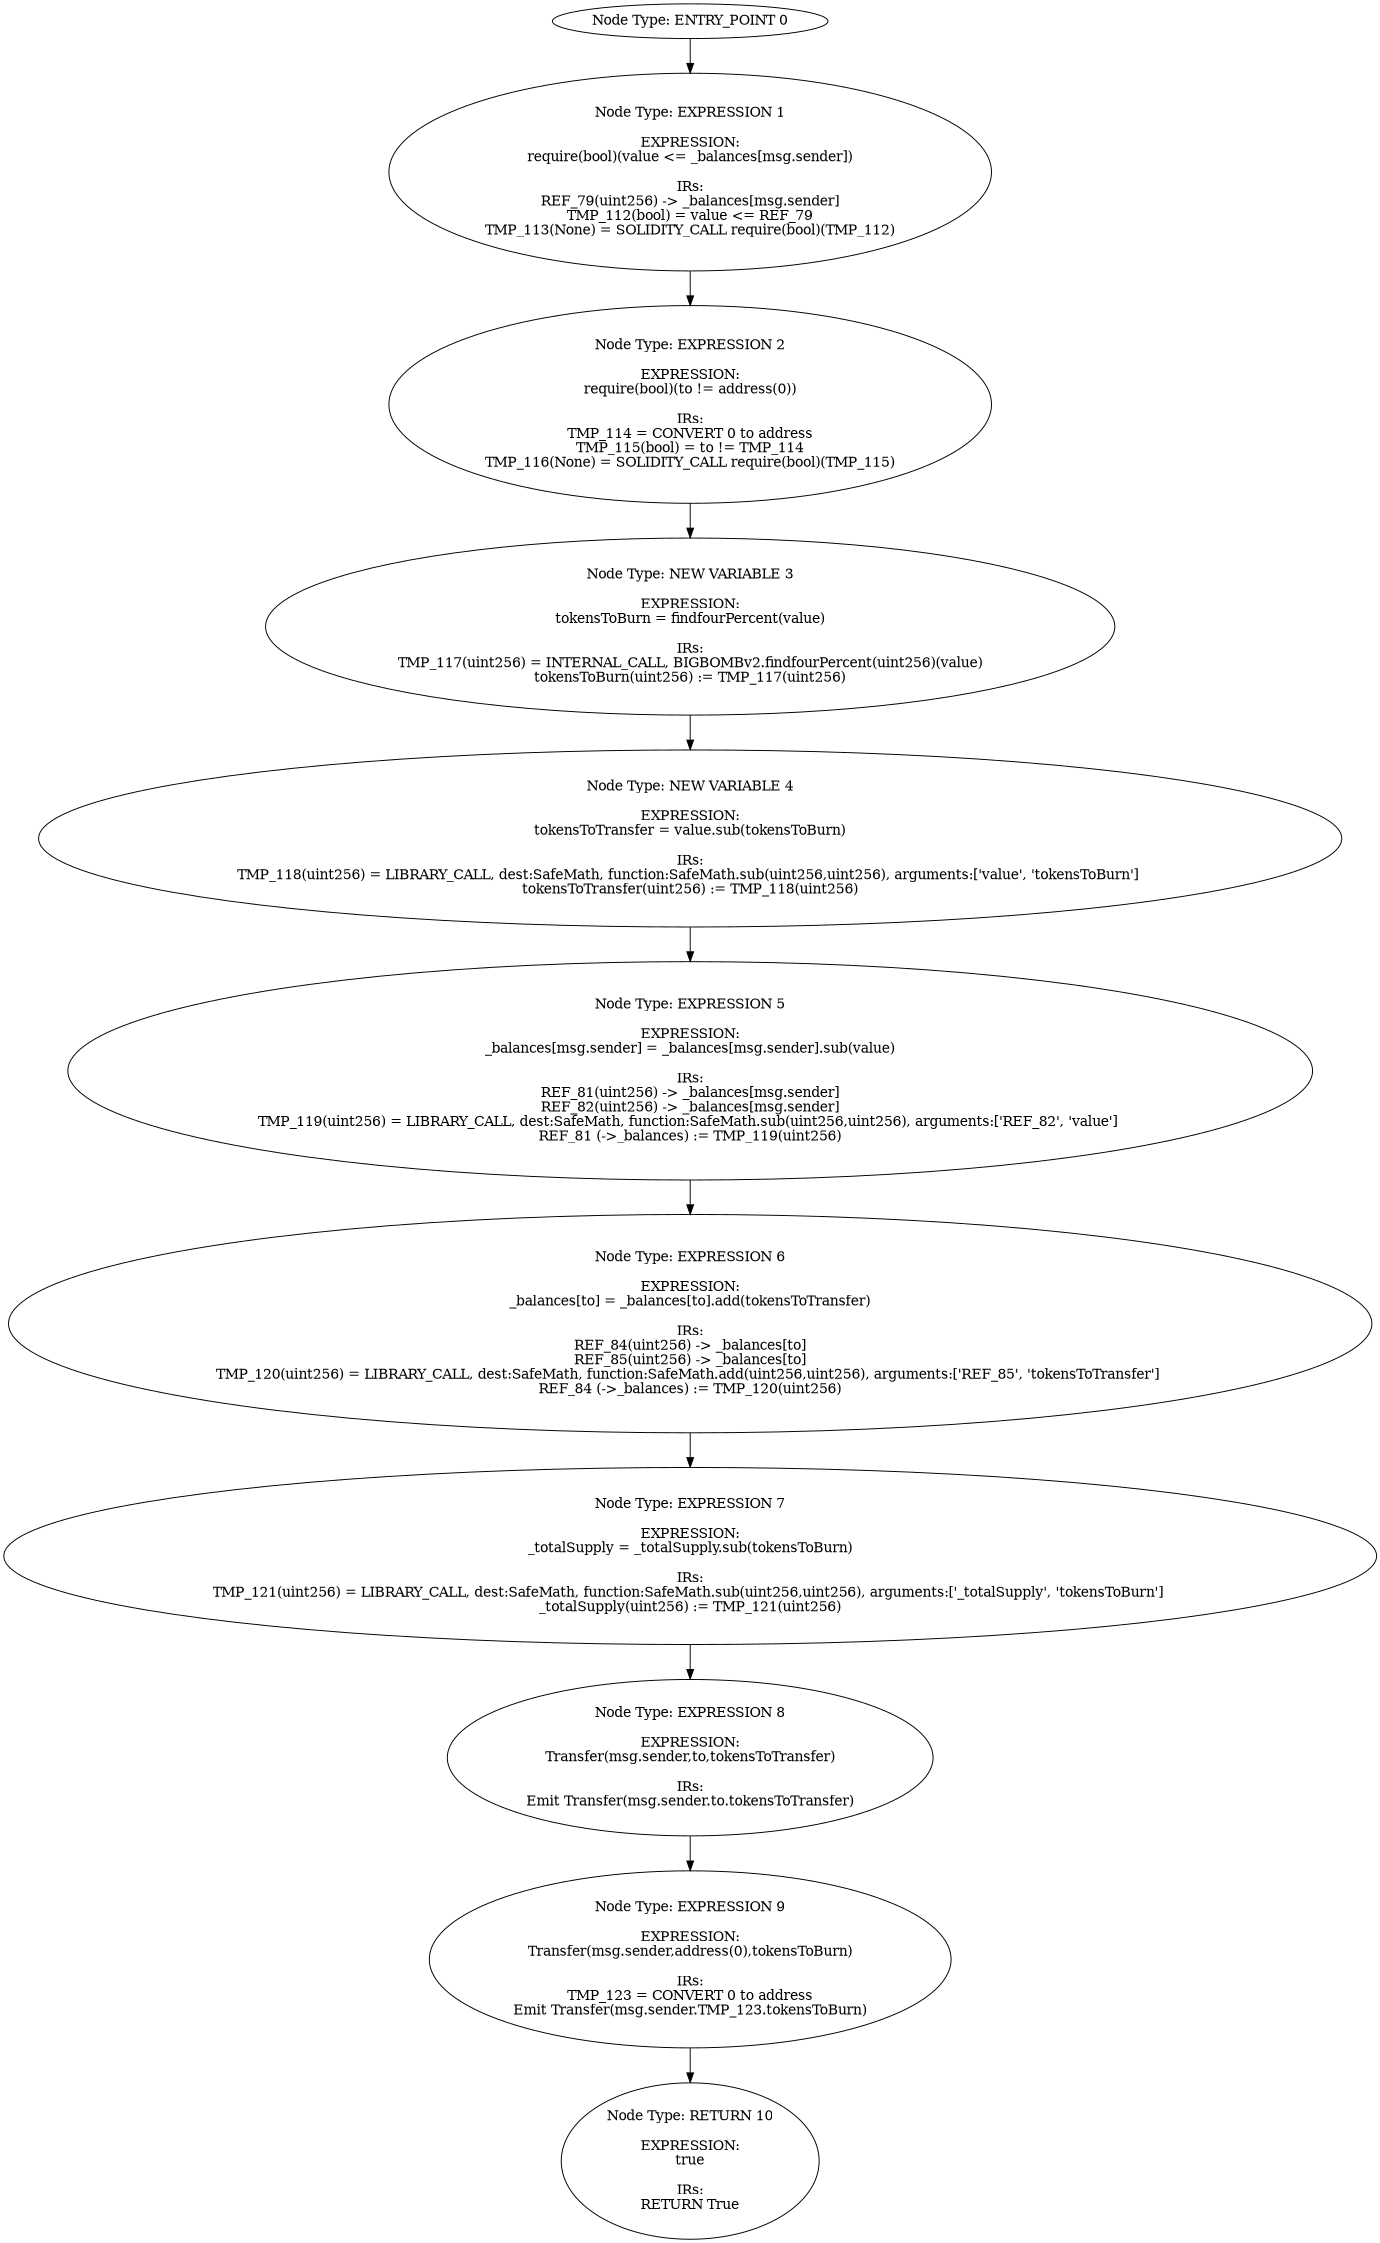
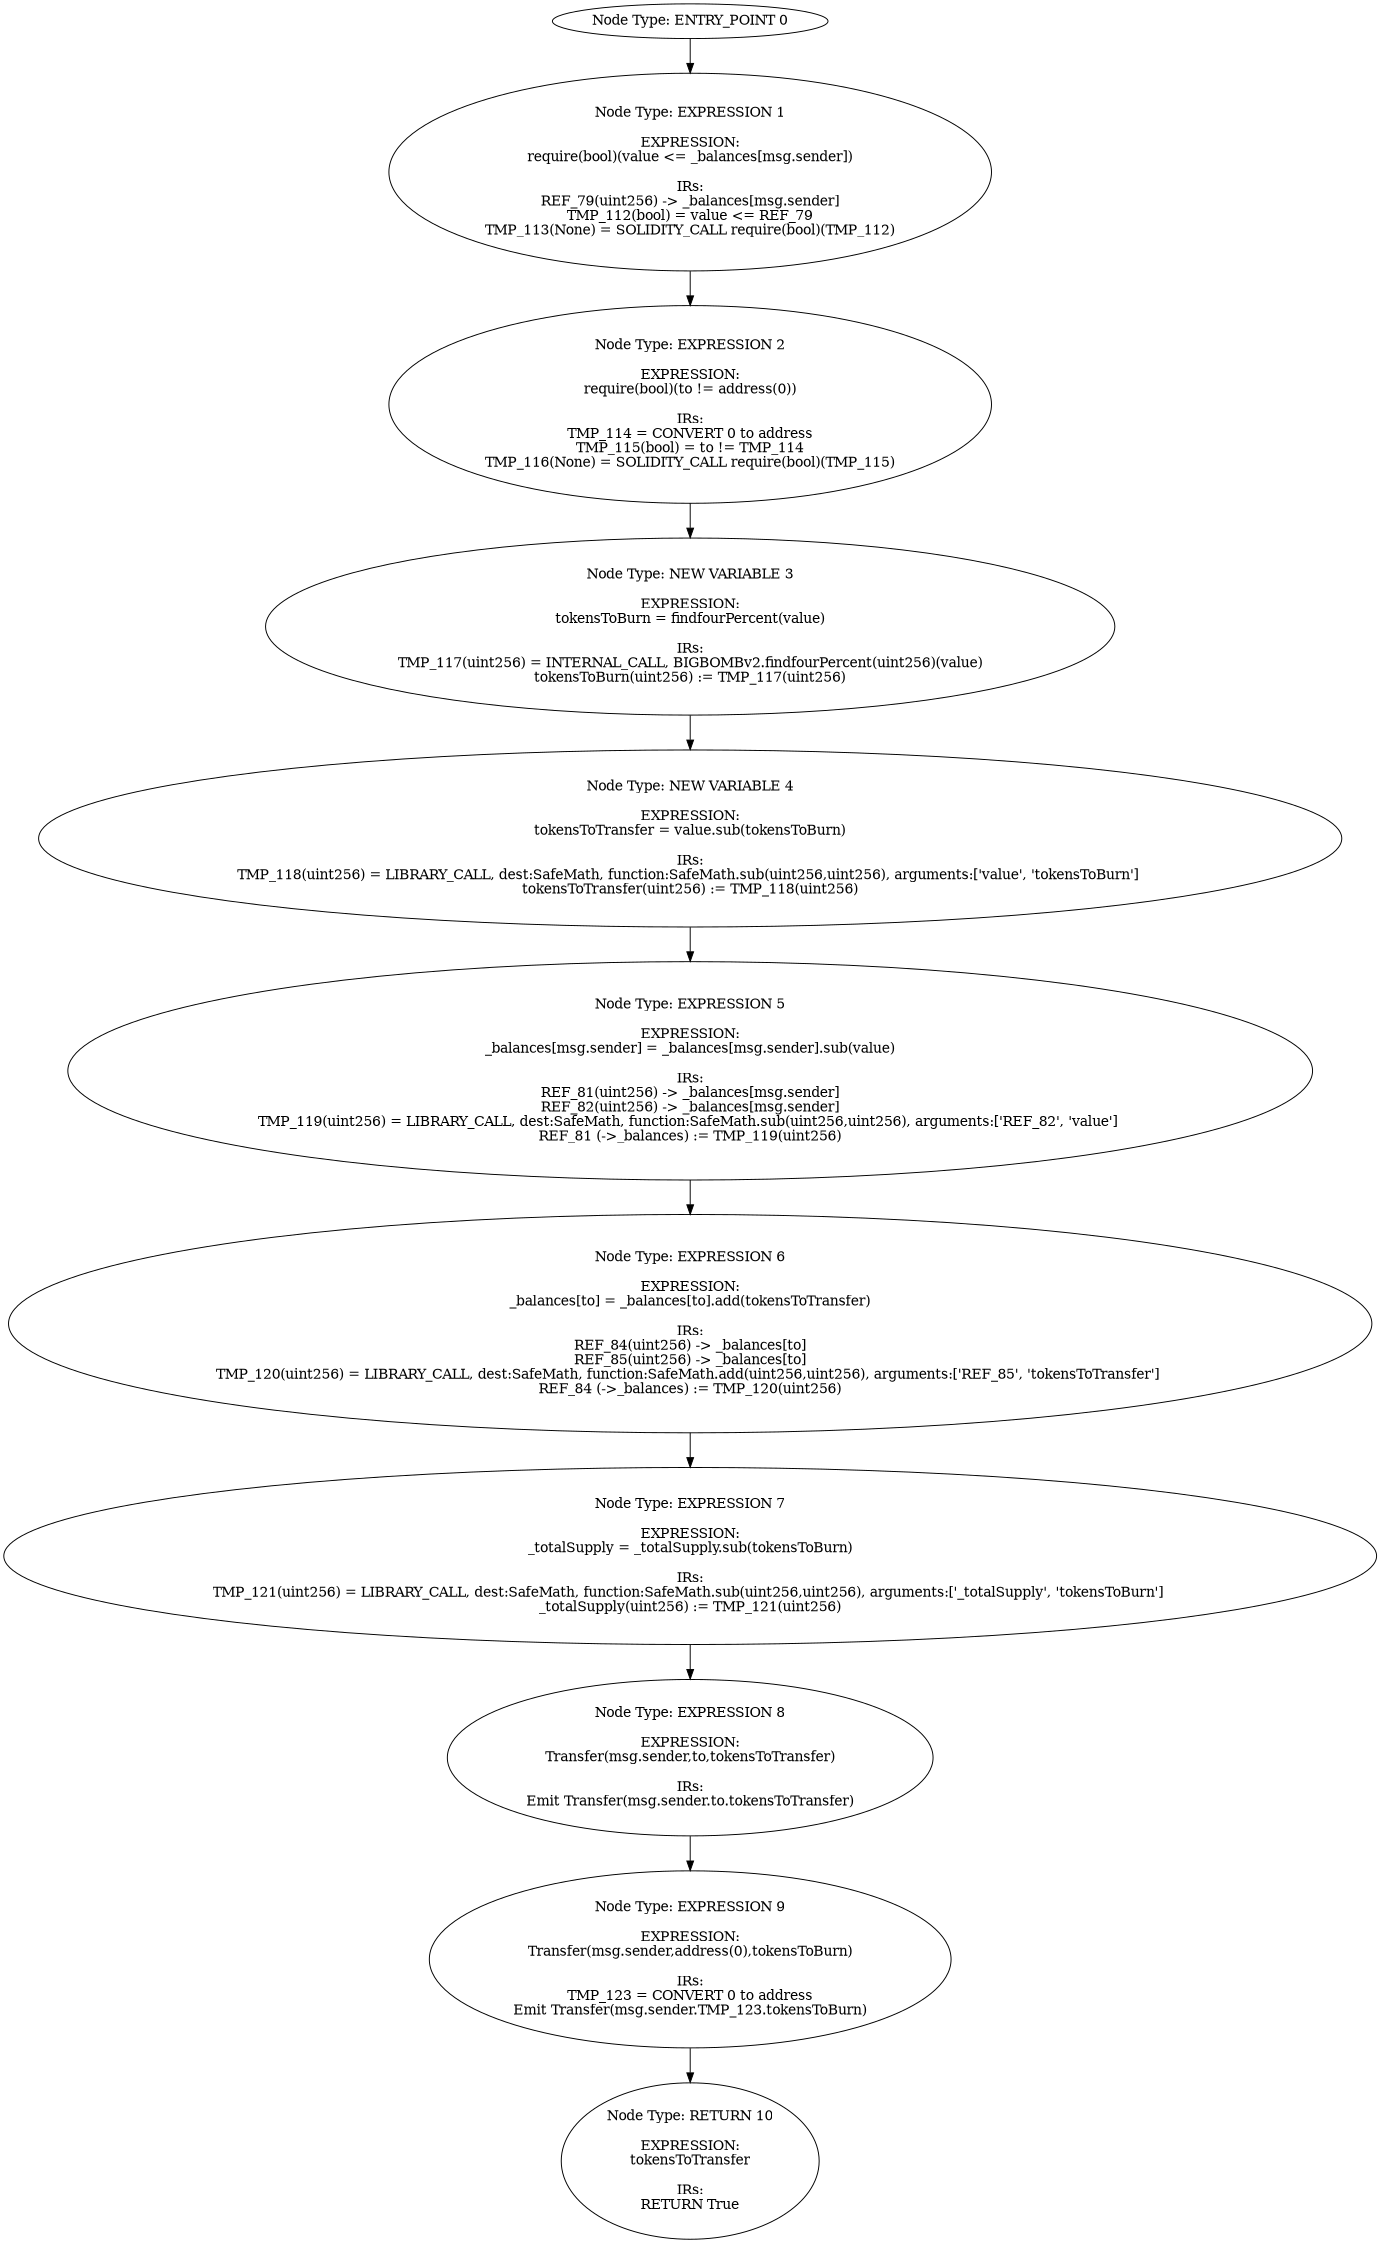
node "Node Type: RETURN 10 EXPRESSION: true IRs: RETURN True": label "Node Type: RETURN 10 EXPRESSION: true IRs: RETURN True" -> "Node Type: RETURN 10 EXPRESSION: tokensToTransfer IRs: RETURN True"
